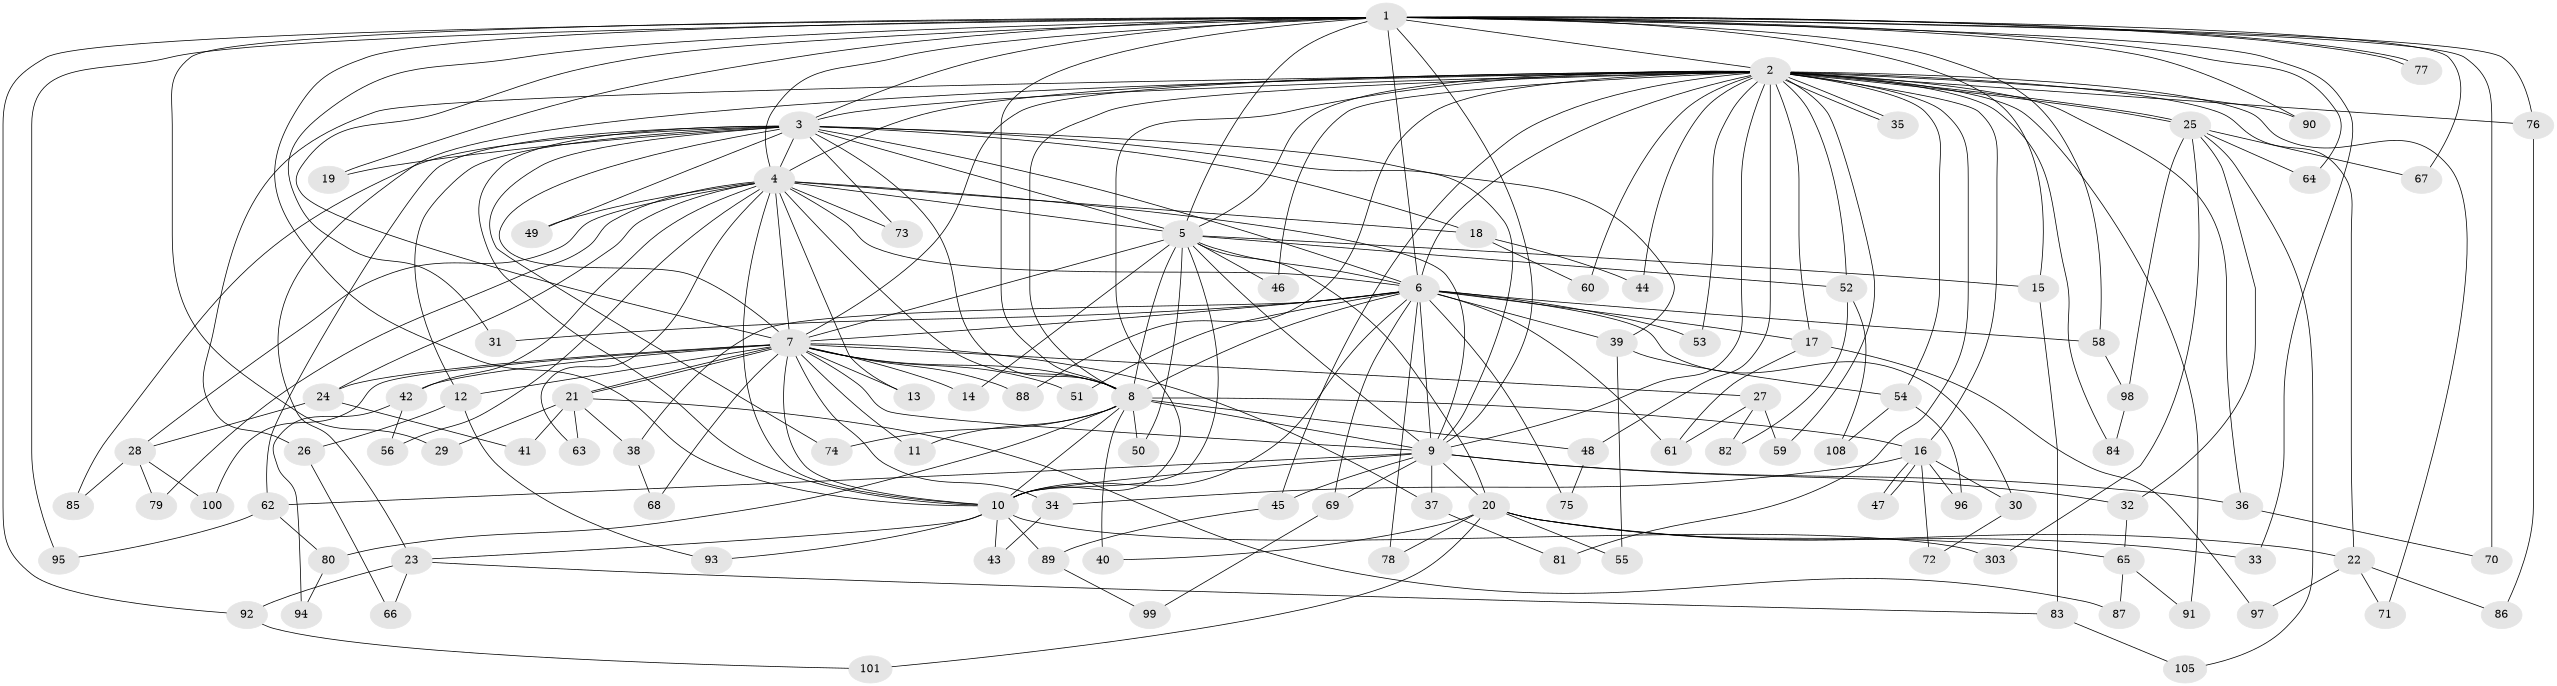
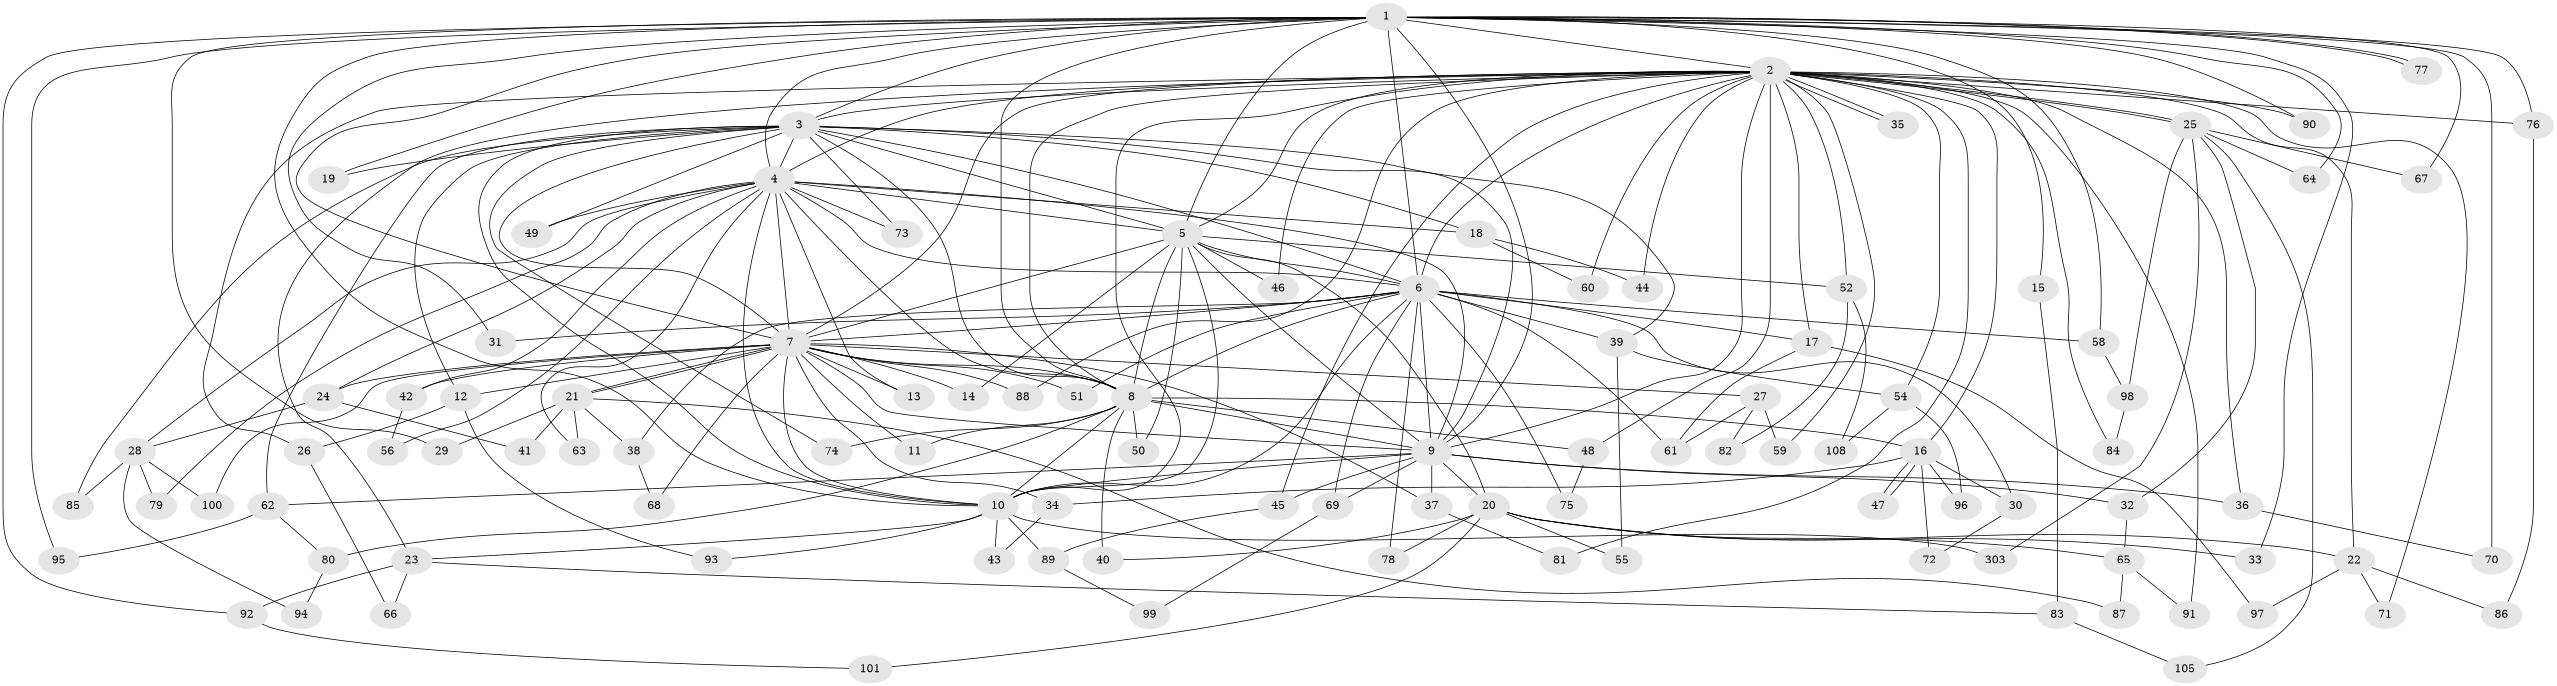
edge "5" -- "15": removed
node "53": removed
edge "42" -- "94": now "28" -- "94"
